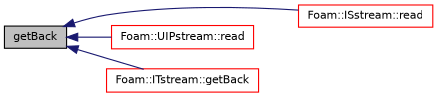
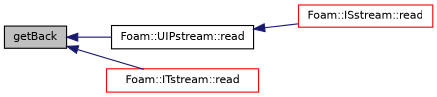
edge "Foam::ISstream::read" -> "getBack": now "Foam::ISstream::read" -> "Foam::UIPstream::read"
node "Foam::UIPstream::read": color red -> black
node "Foam::ITstream::getBack": label "Foam::ITstream::getBack" -> "Foam::ITstream::read"
